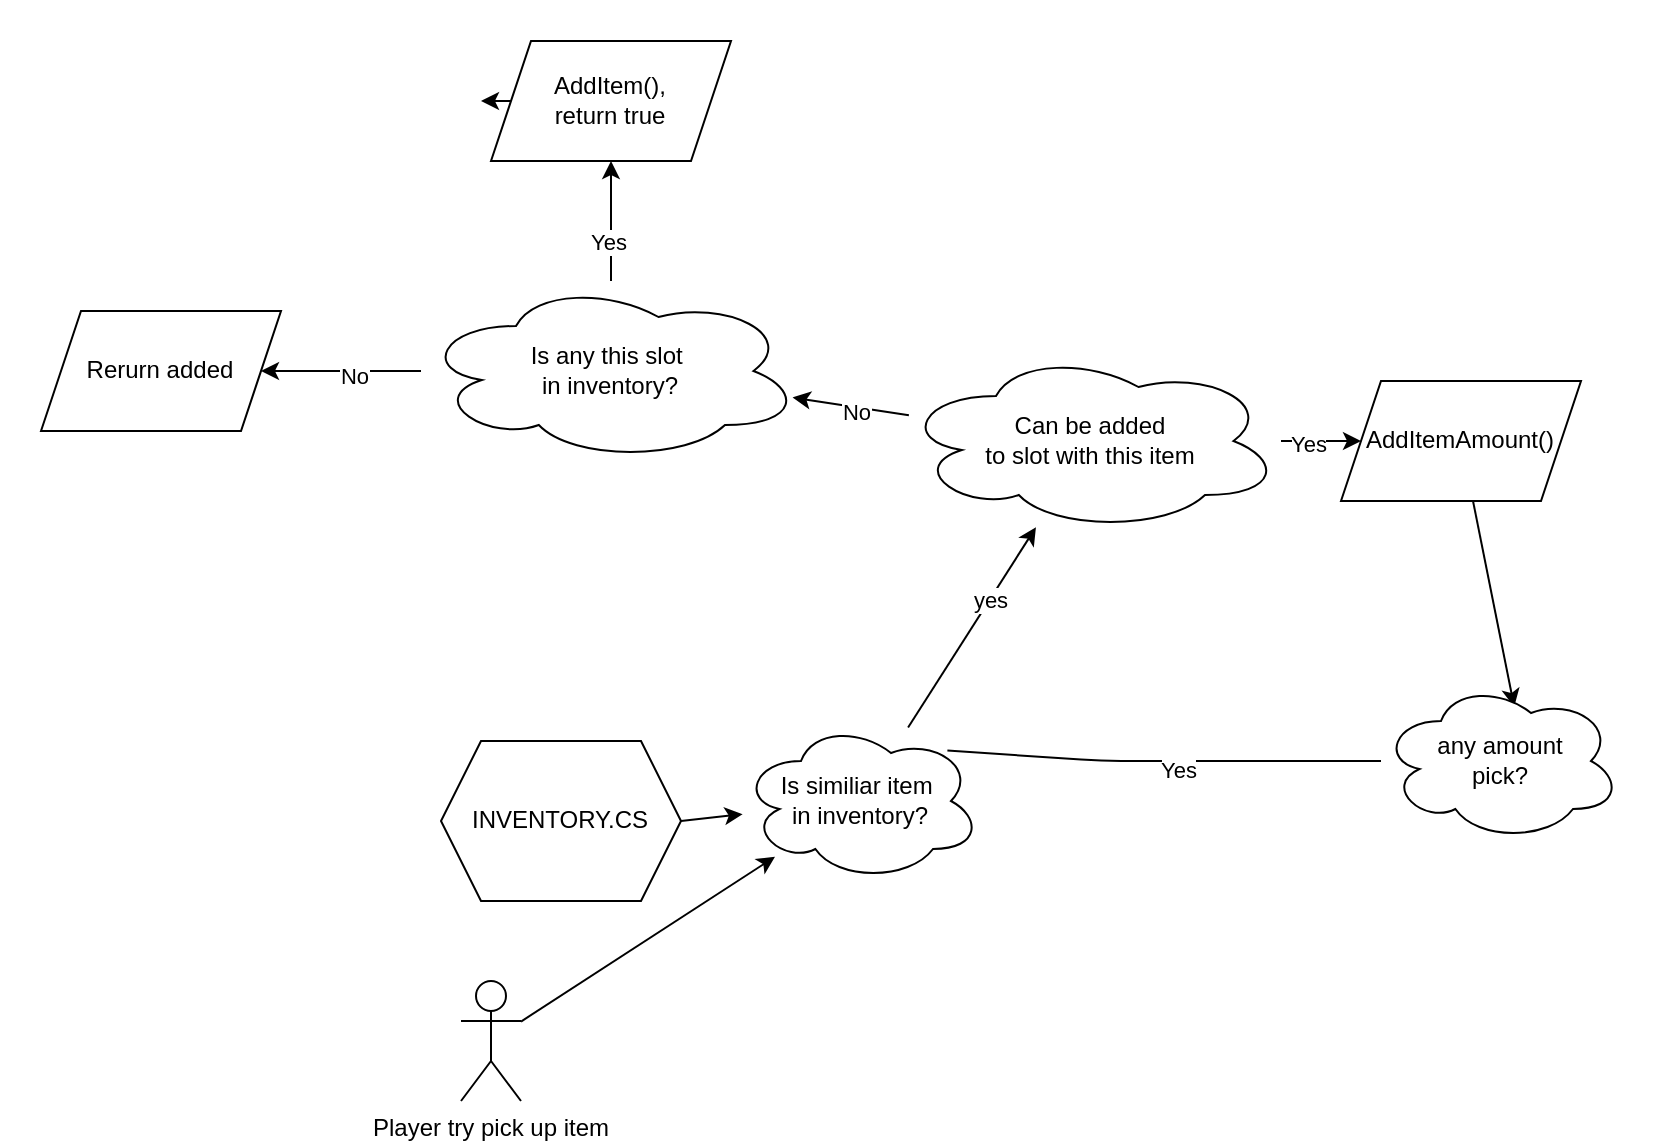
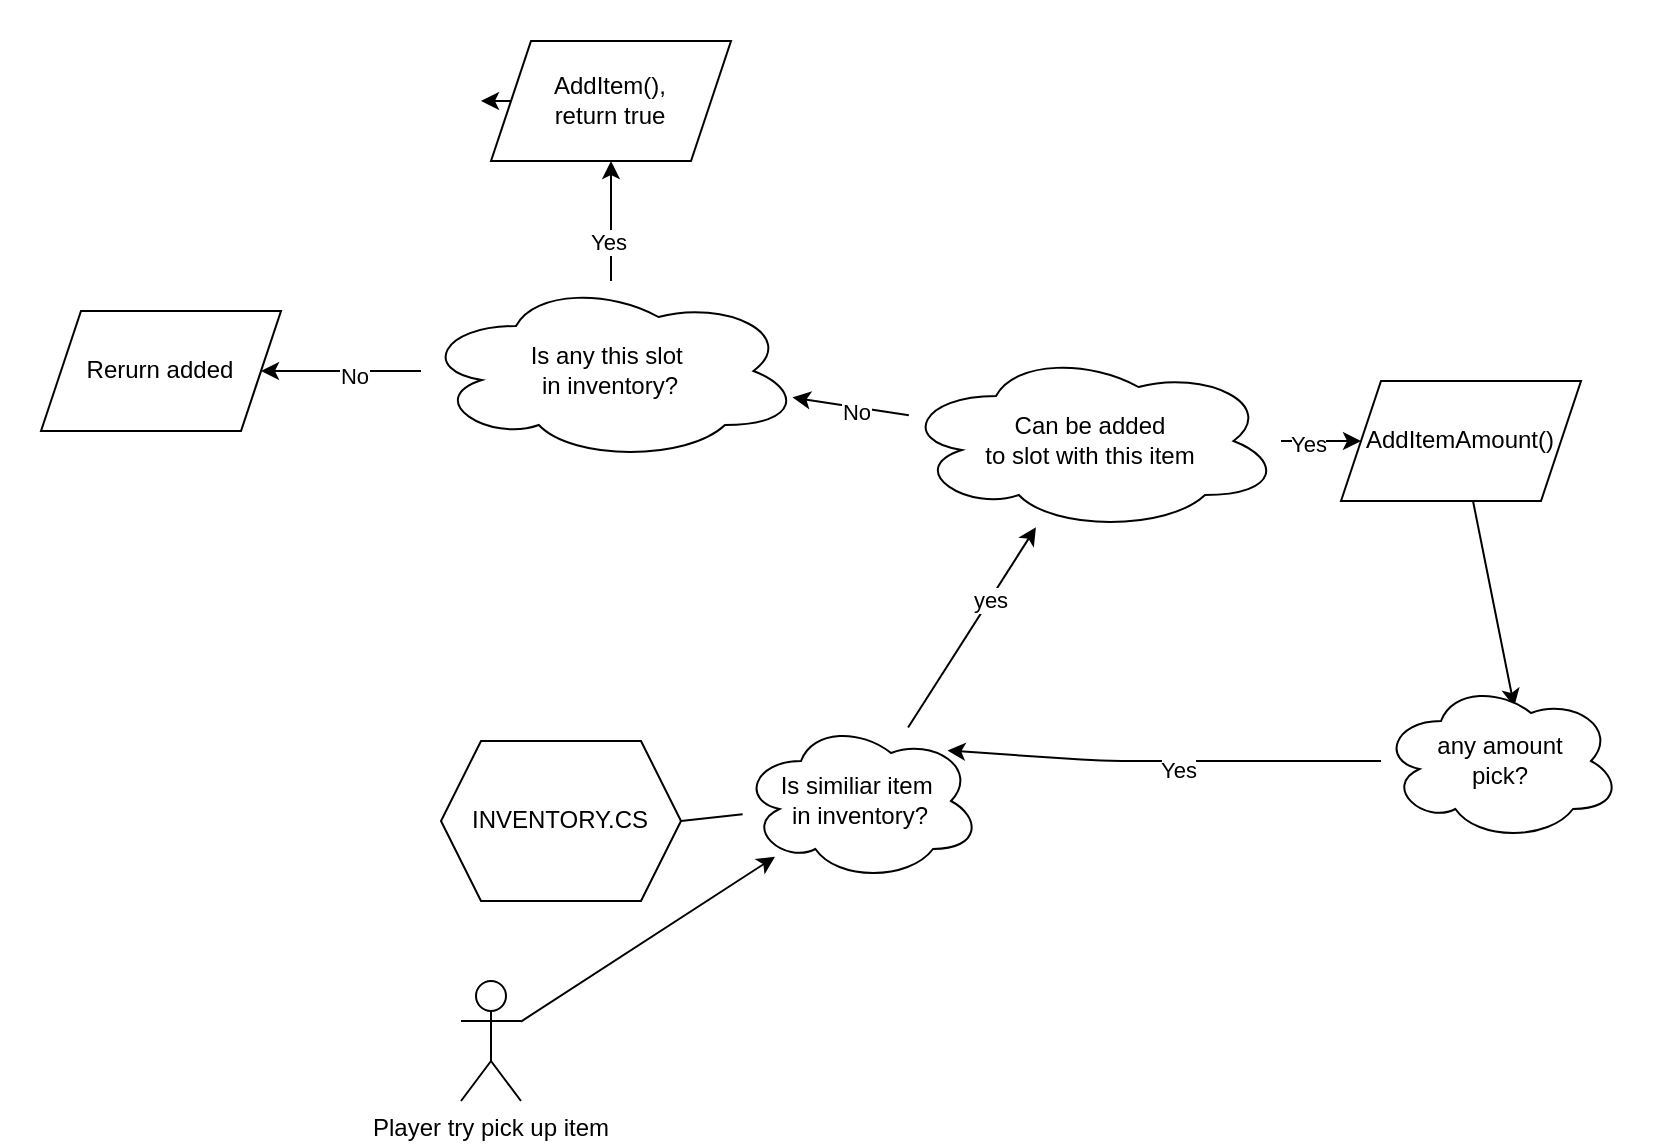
edge "any amount pick?" -- "Is similiar item in inventory?": arrowhead none -> classic
edge "INVENTORY.CS" -> "Is similiar item in inventory?": arrowhead classic -> none
